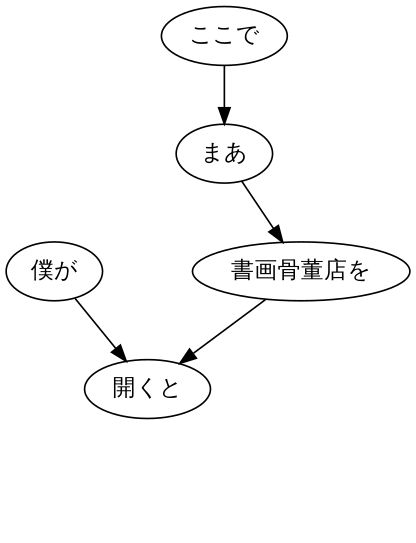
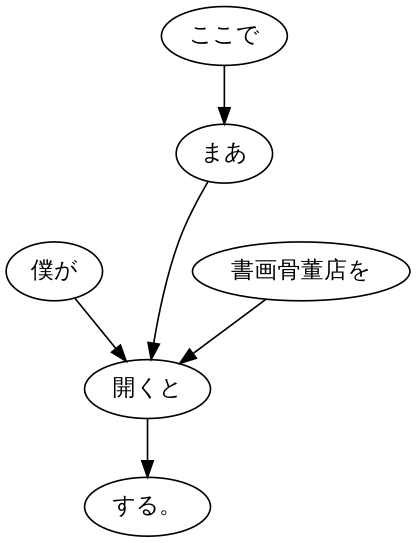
edge "まあ" -> "書画骨董店を": now "まあ" -> "開くと"
node "する。": added
